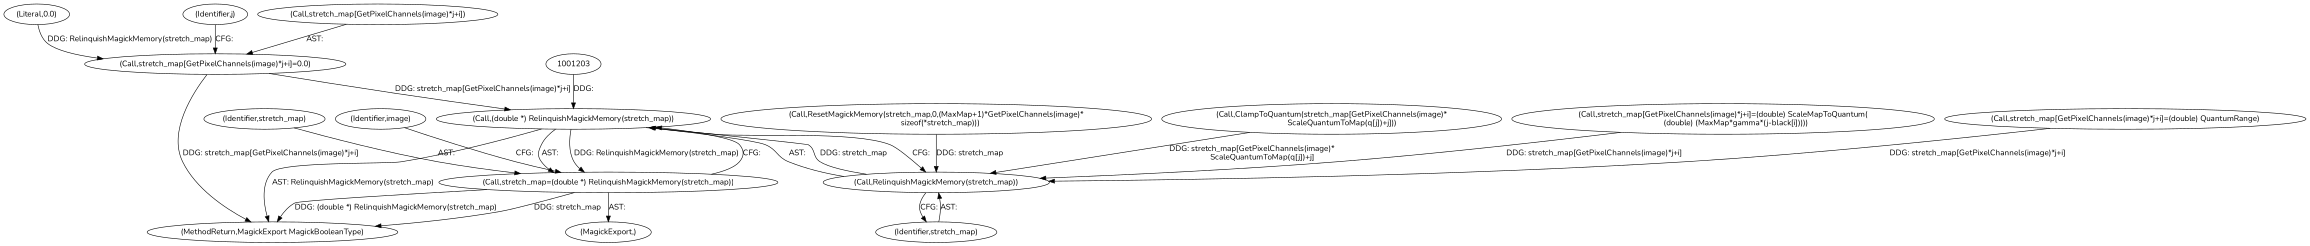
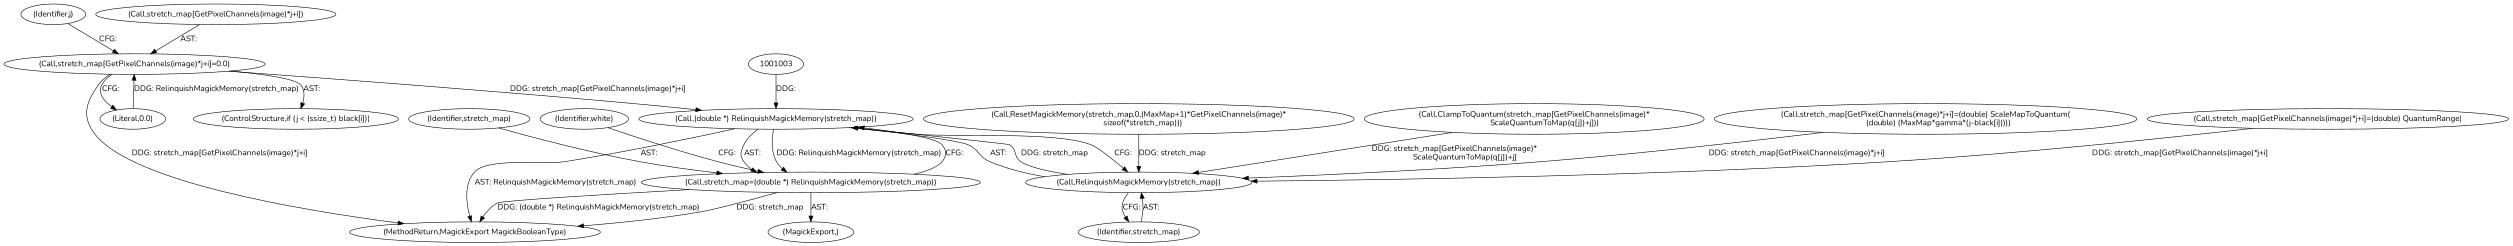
node "1001203": label "1001203" -> "1001003"
edge "(Call,stretch_map[GetPixelChannels(image)*j+i]=0.0)" -> "(Literal,0.0)": added, label "CFG:"
node "(ControlStructure,if (j < (ssize_t) black[i]))": added
node "(Identifier,image)": label "(Identifier,image)" -> "(Identifier,white)"
